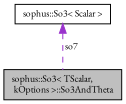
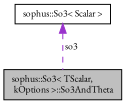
edge "sophus::So3< TScalar, kOptions >::So3AndTheta" -> "sophus::So3< Scalar >": label " so7" -> " so3"
